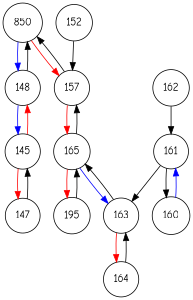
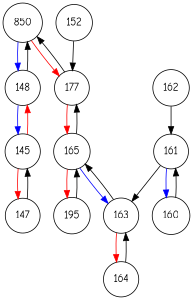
node "157": label "157" -> "177"
edge "161" -> "160": color black -> blue
edge "160" -> "161": color blue -> black
